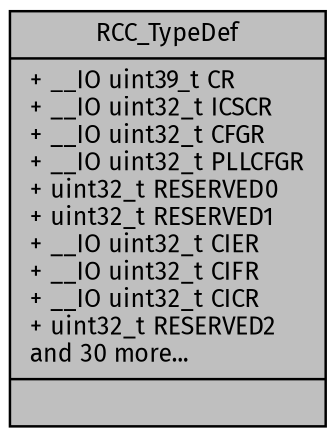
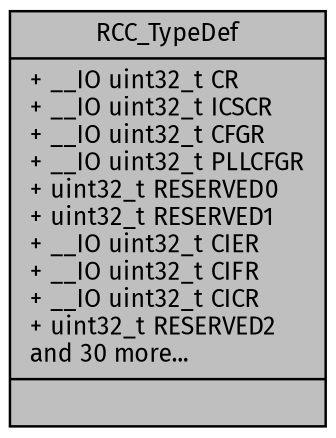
node "RCC_TypeDef": text "+ __IO uint39_t CR" -> "+ __IO uint32_t CR"
